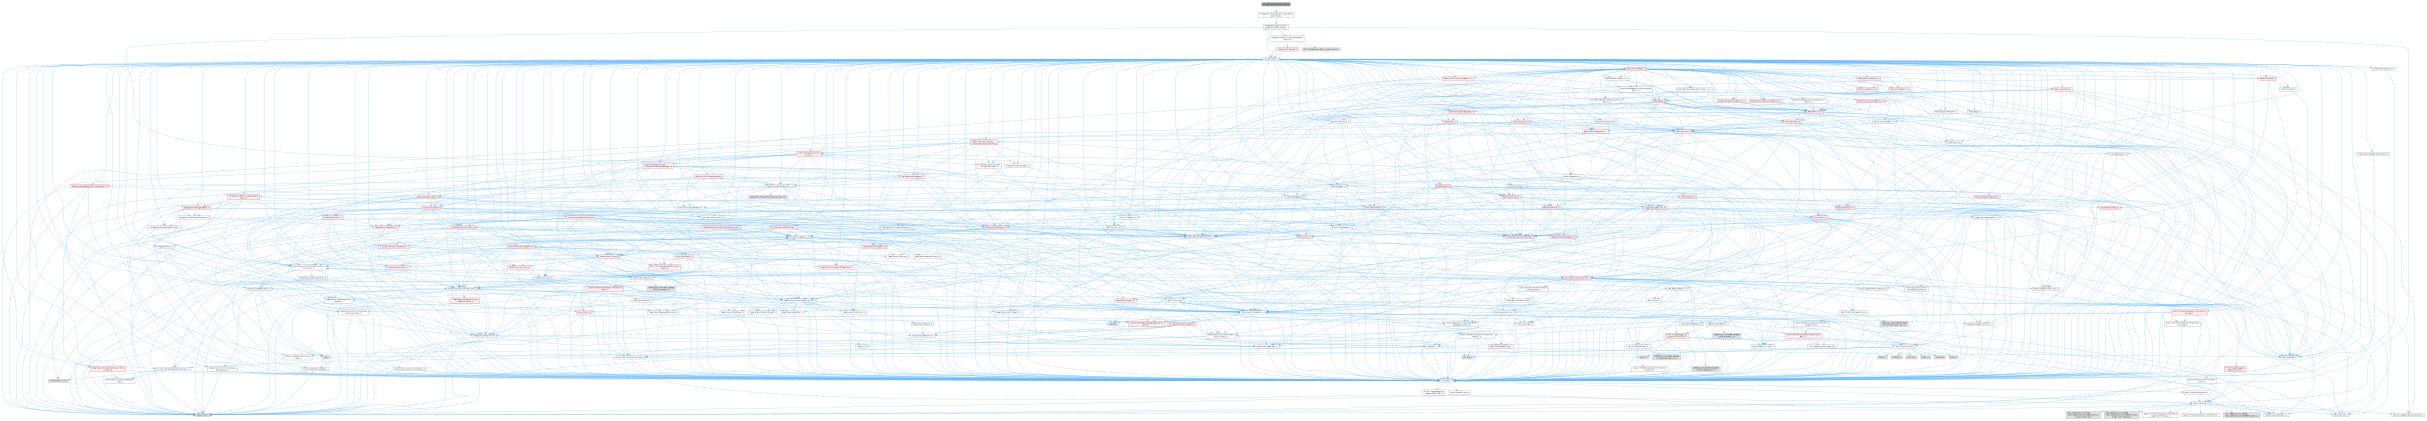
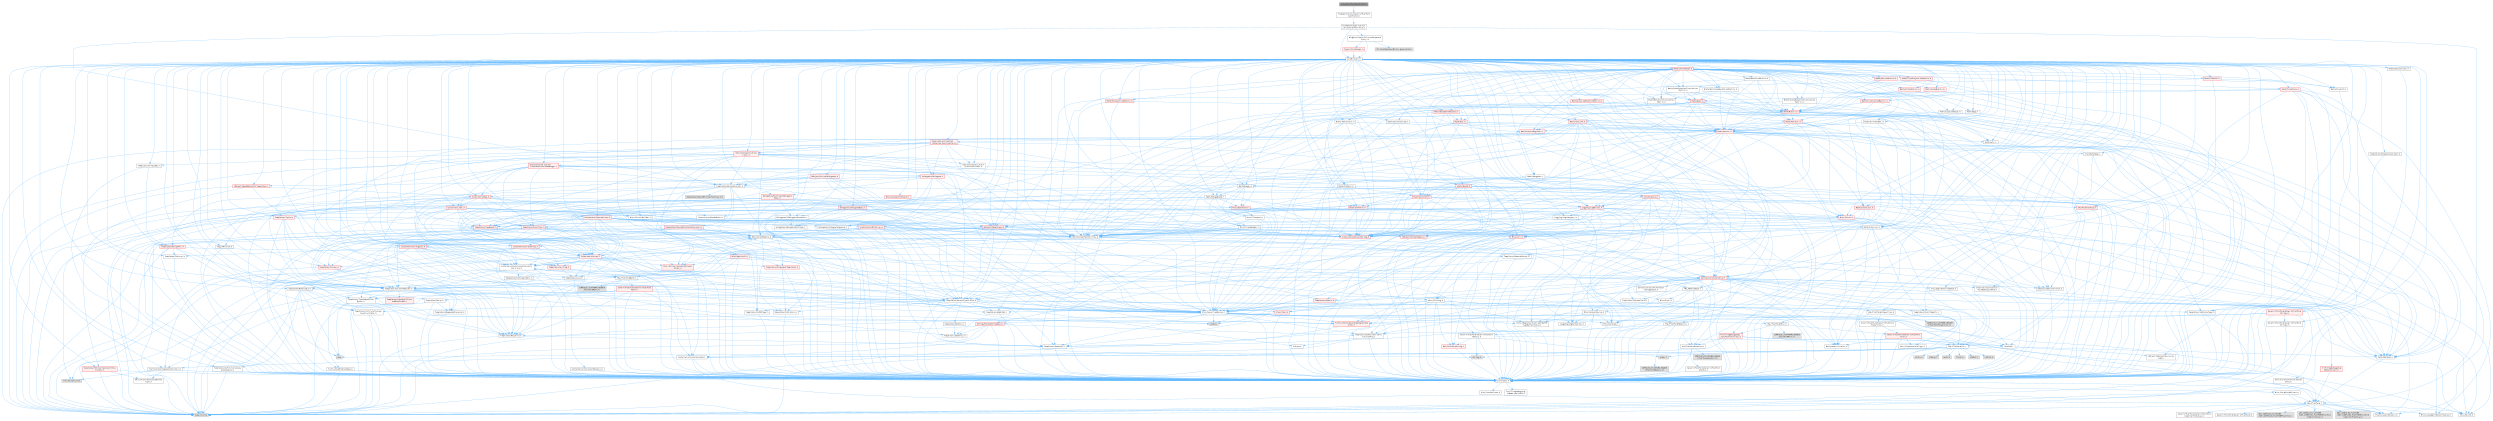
edge "CoreMinimal.h" -> "Containers/EnumAsByte.h": removed
